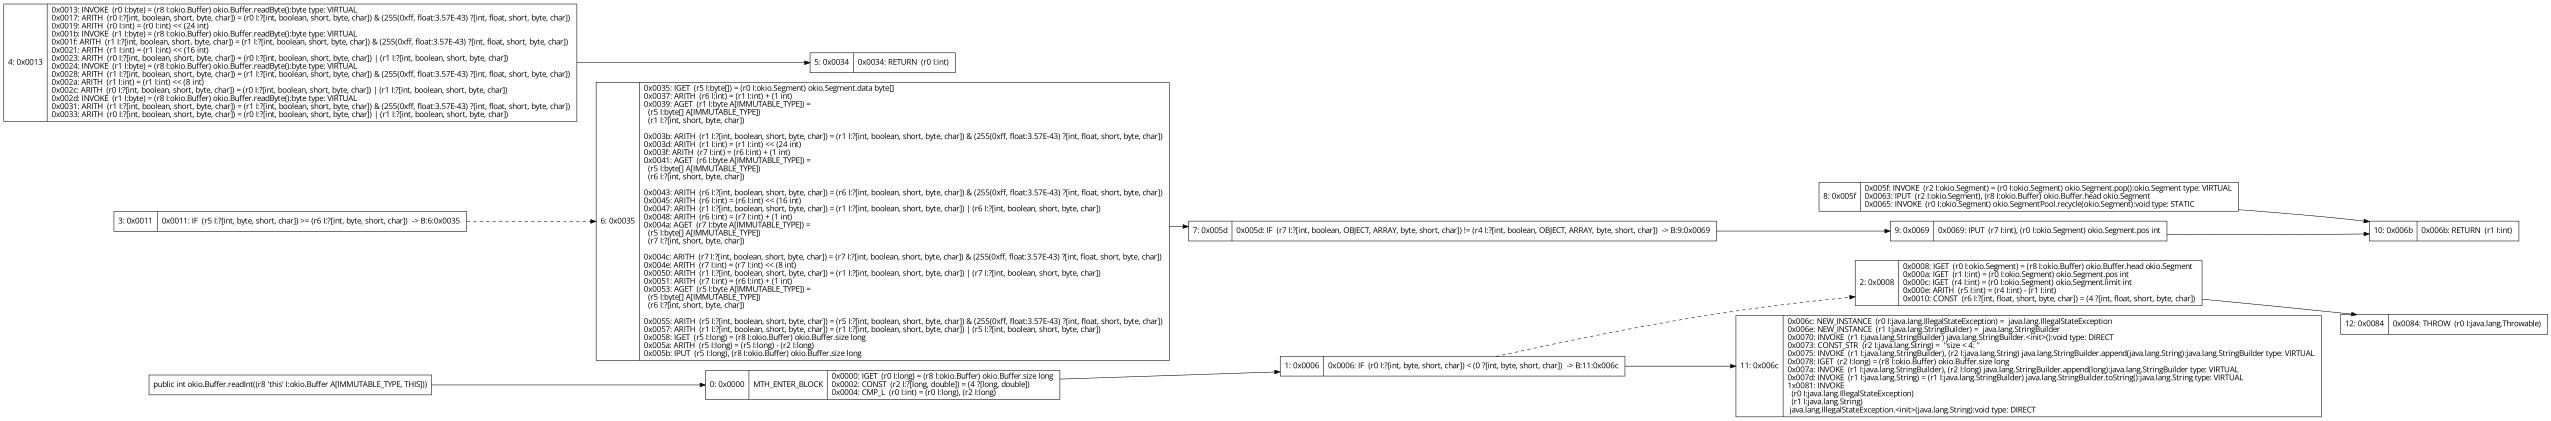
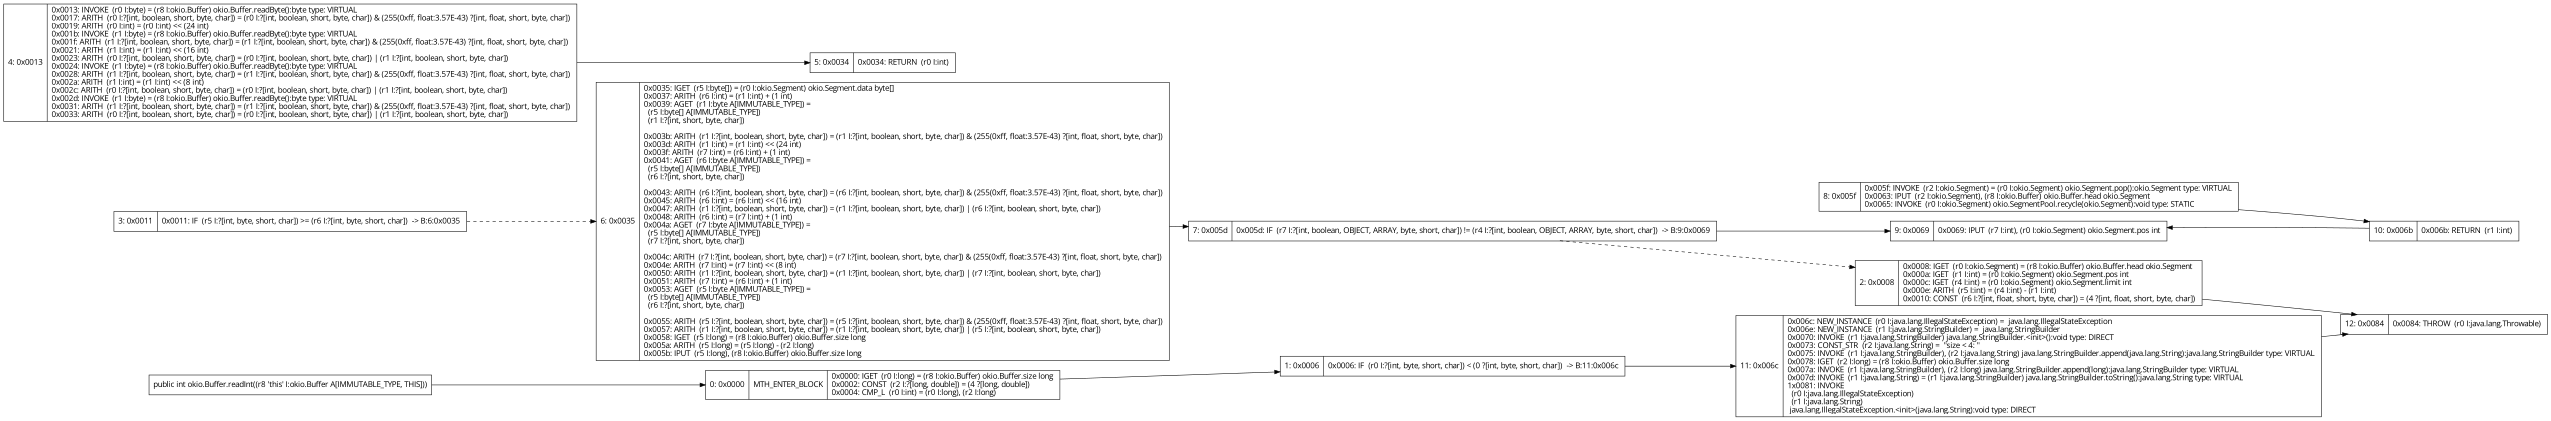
edge "9: 0x0069" -> "10: 0x006b": reversed
edge "1: 0x0006" -> "2: 0x0008": now "7: 0x005d" -> "2: 0x0008"
edge "11: 0x006c" -> "12: 0x0084": added
